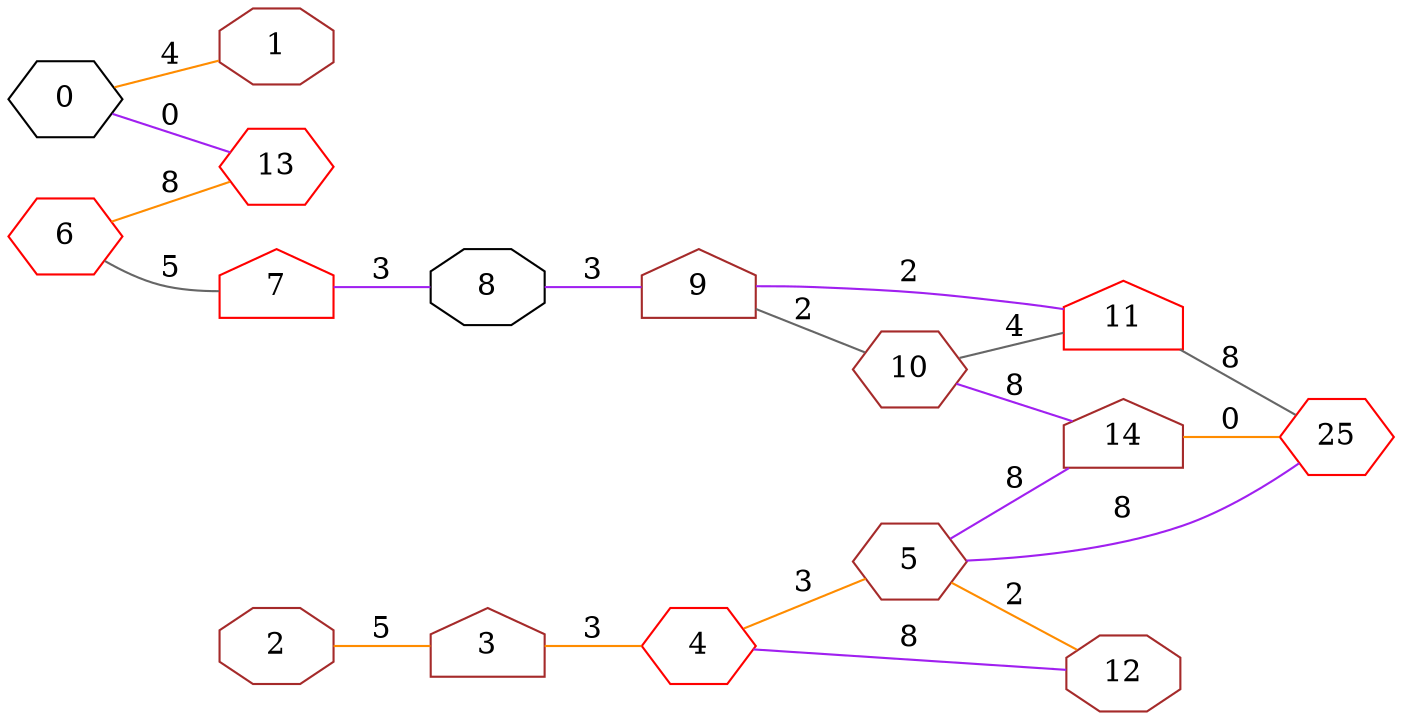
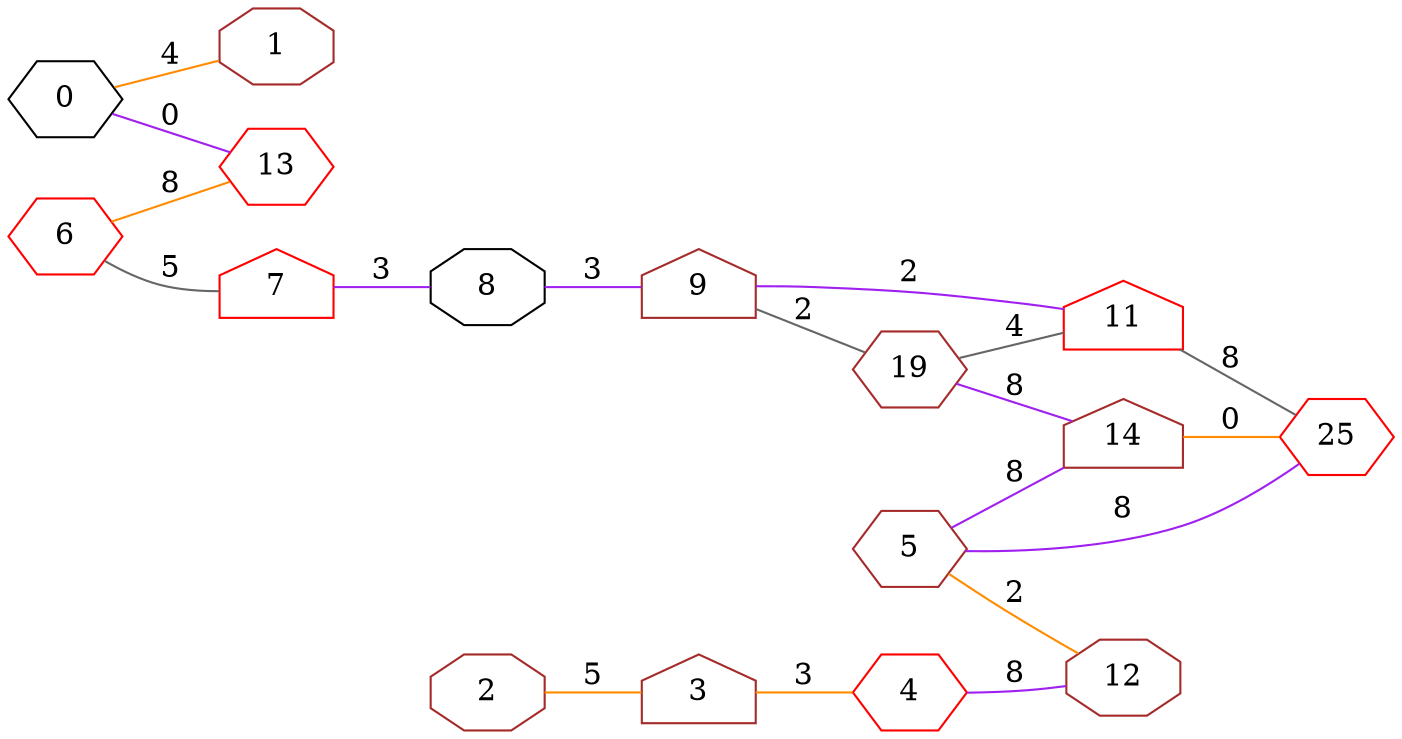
node "10": label "10" -> "19"
edge "5" -- "4": removed, label "3"
